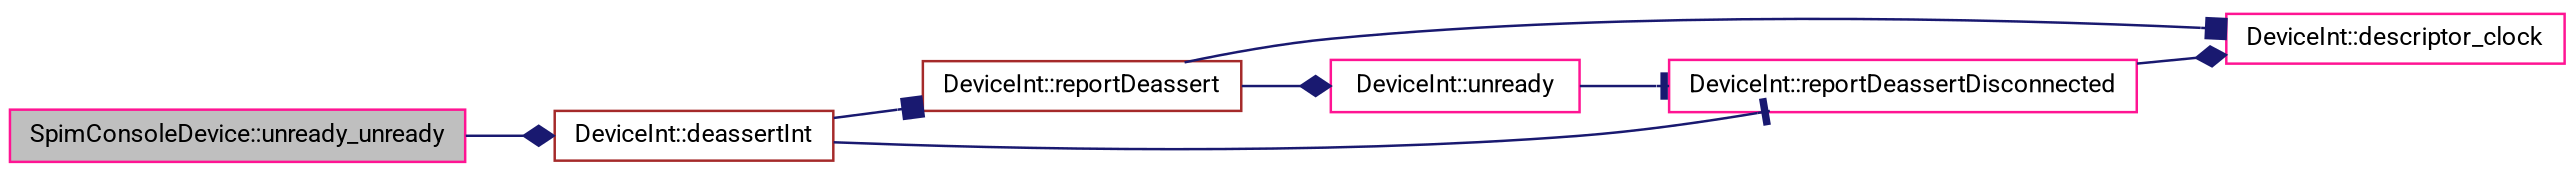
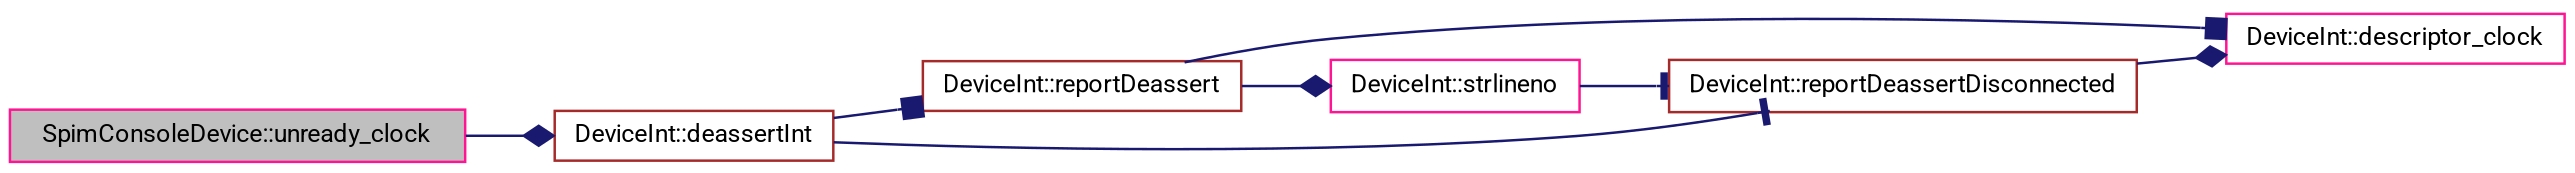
node "DeviceInt::unready": label "DeviceInt::unready" -> "DeviceInt::strlineno"
node "DeviceInt::reportDeassertDisconnected": color deeppink -> brown
node "SpimConsoleDevice::unready_unready": label "SpimConsoleDevice::unready_unready" -> "SpimConsoleDevice::unready_clock"
